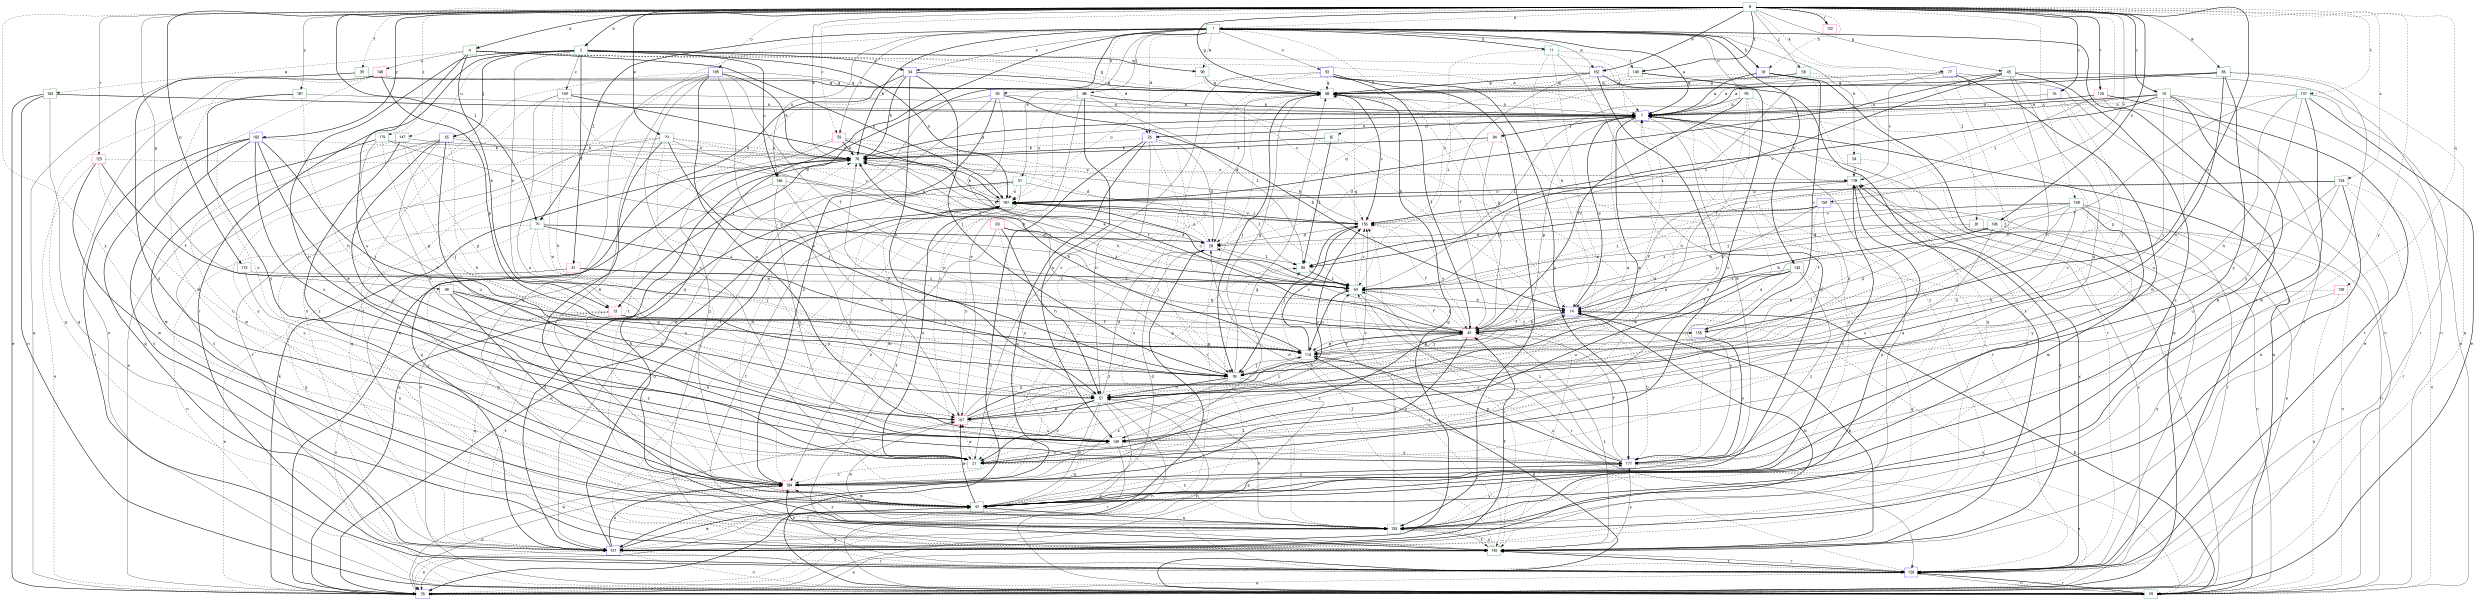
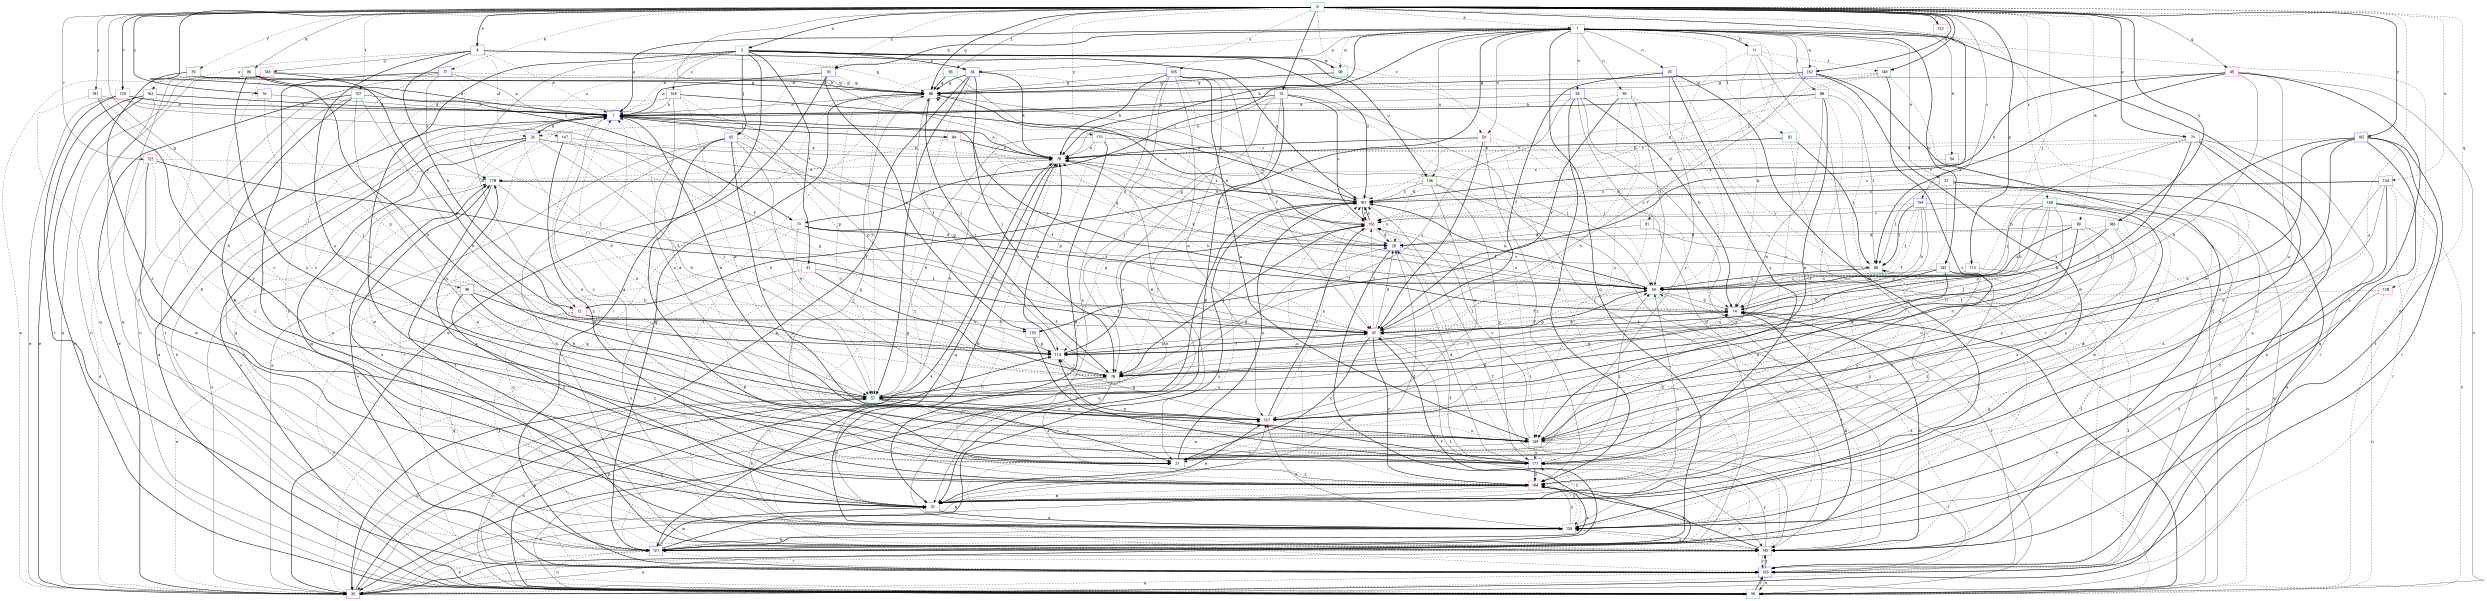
edge "0" -> "89": added, label "m"
node "45": color darkgreen -> deeppink
edge "81" -> "128": removed, label "r"
